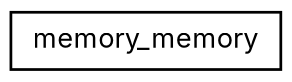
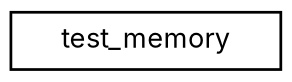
node "memory_memory": label "memory_memory" -> "test_memory"
